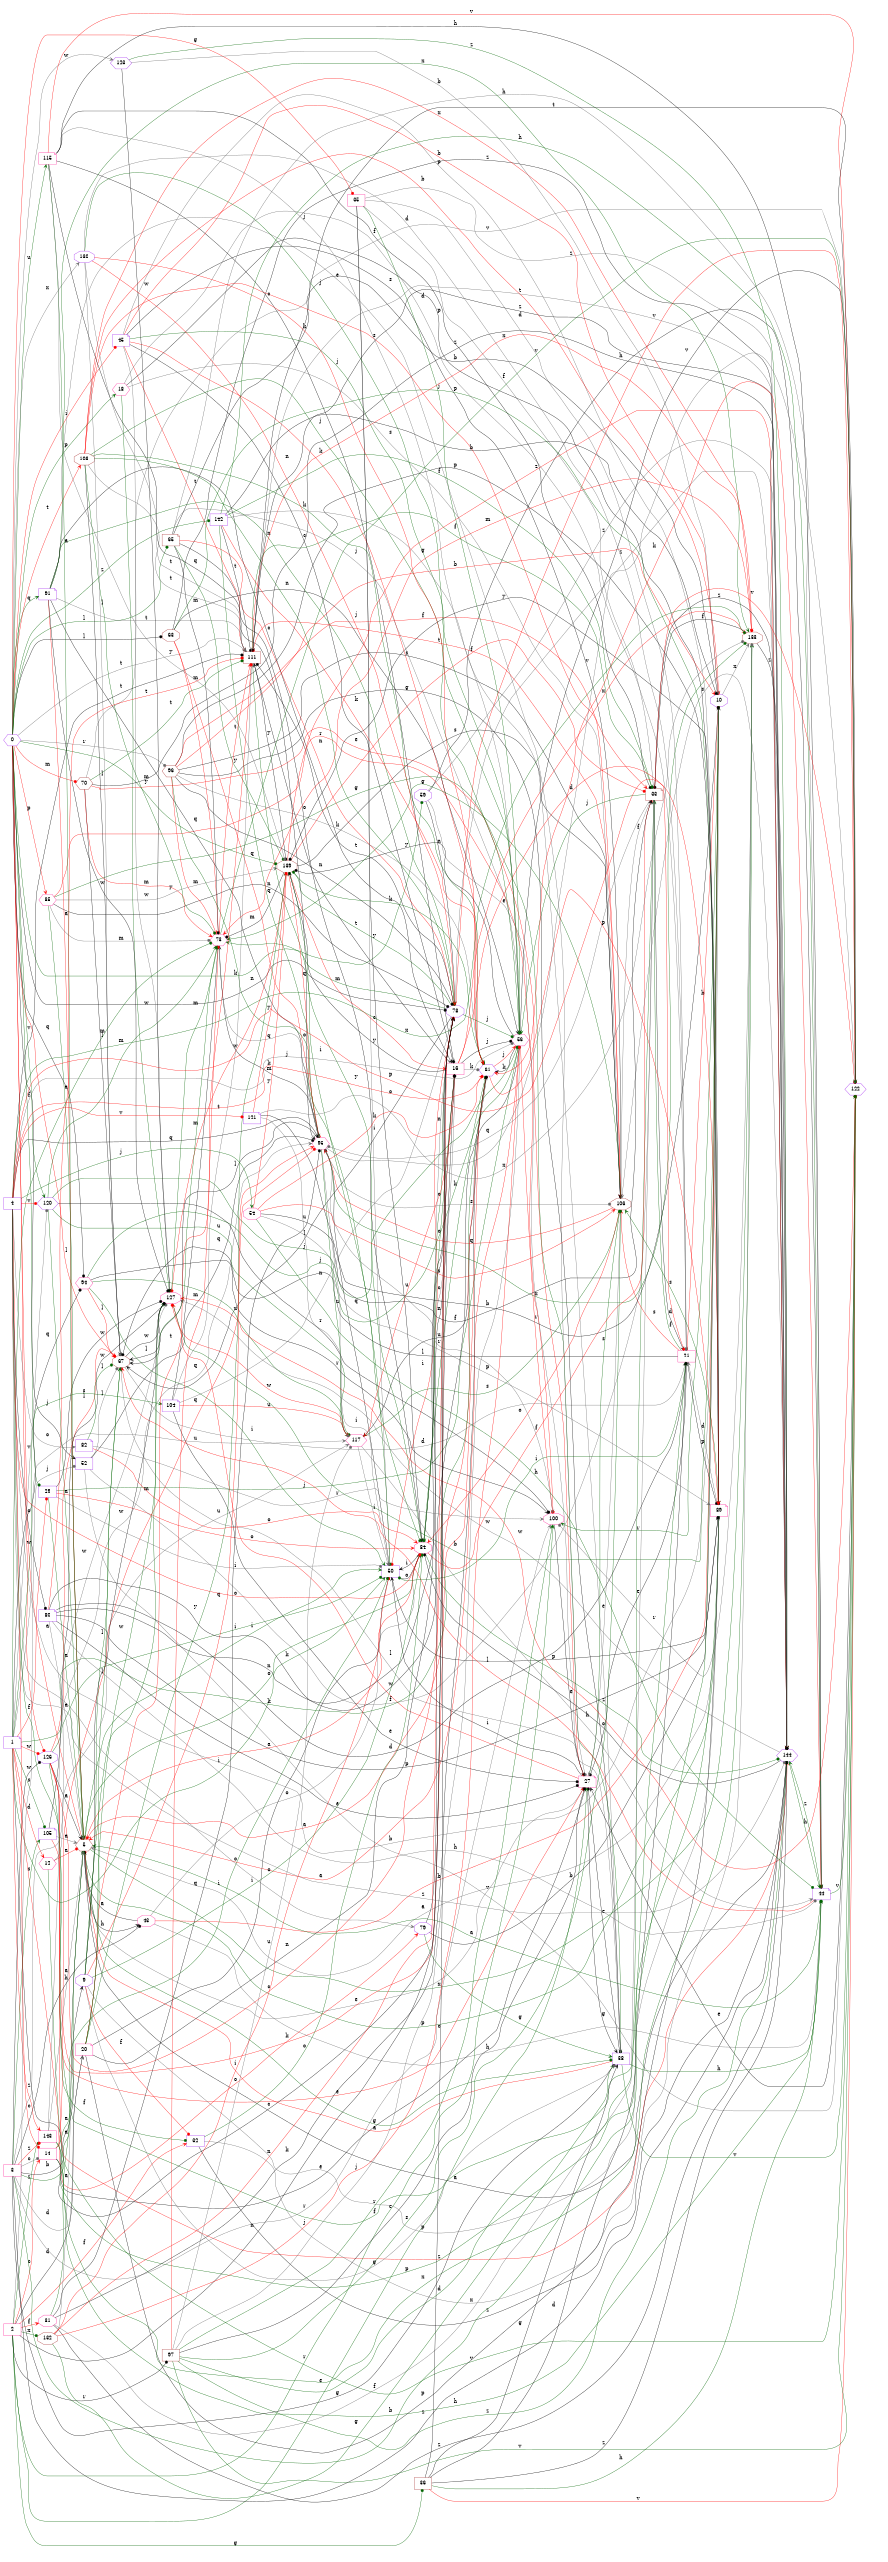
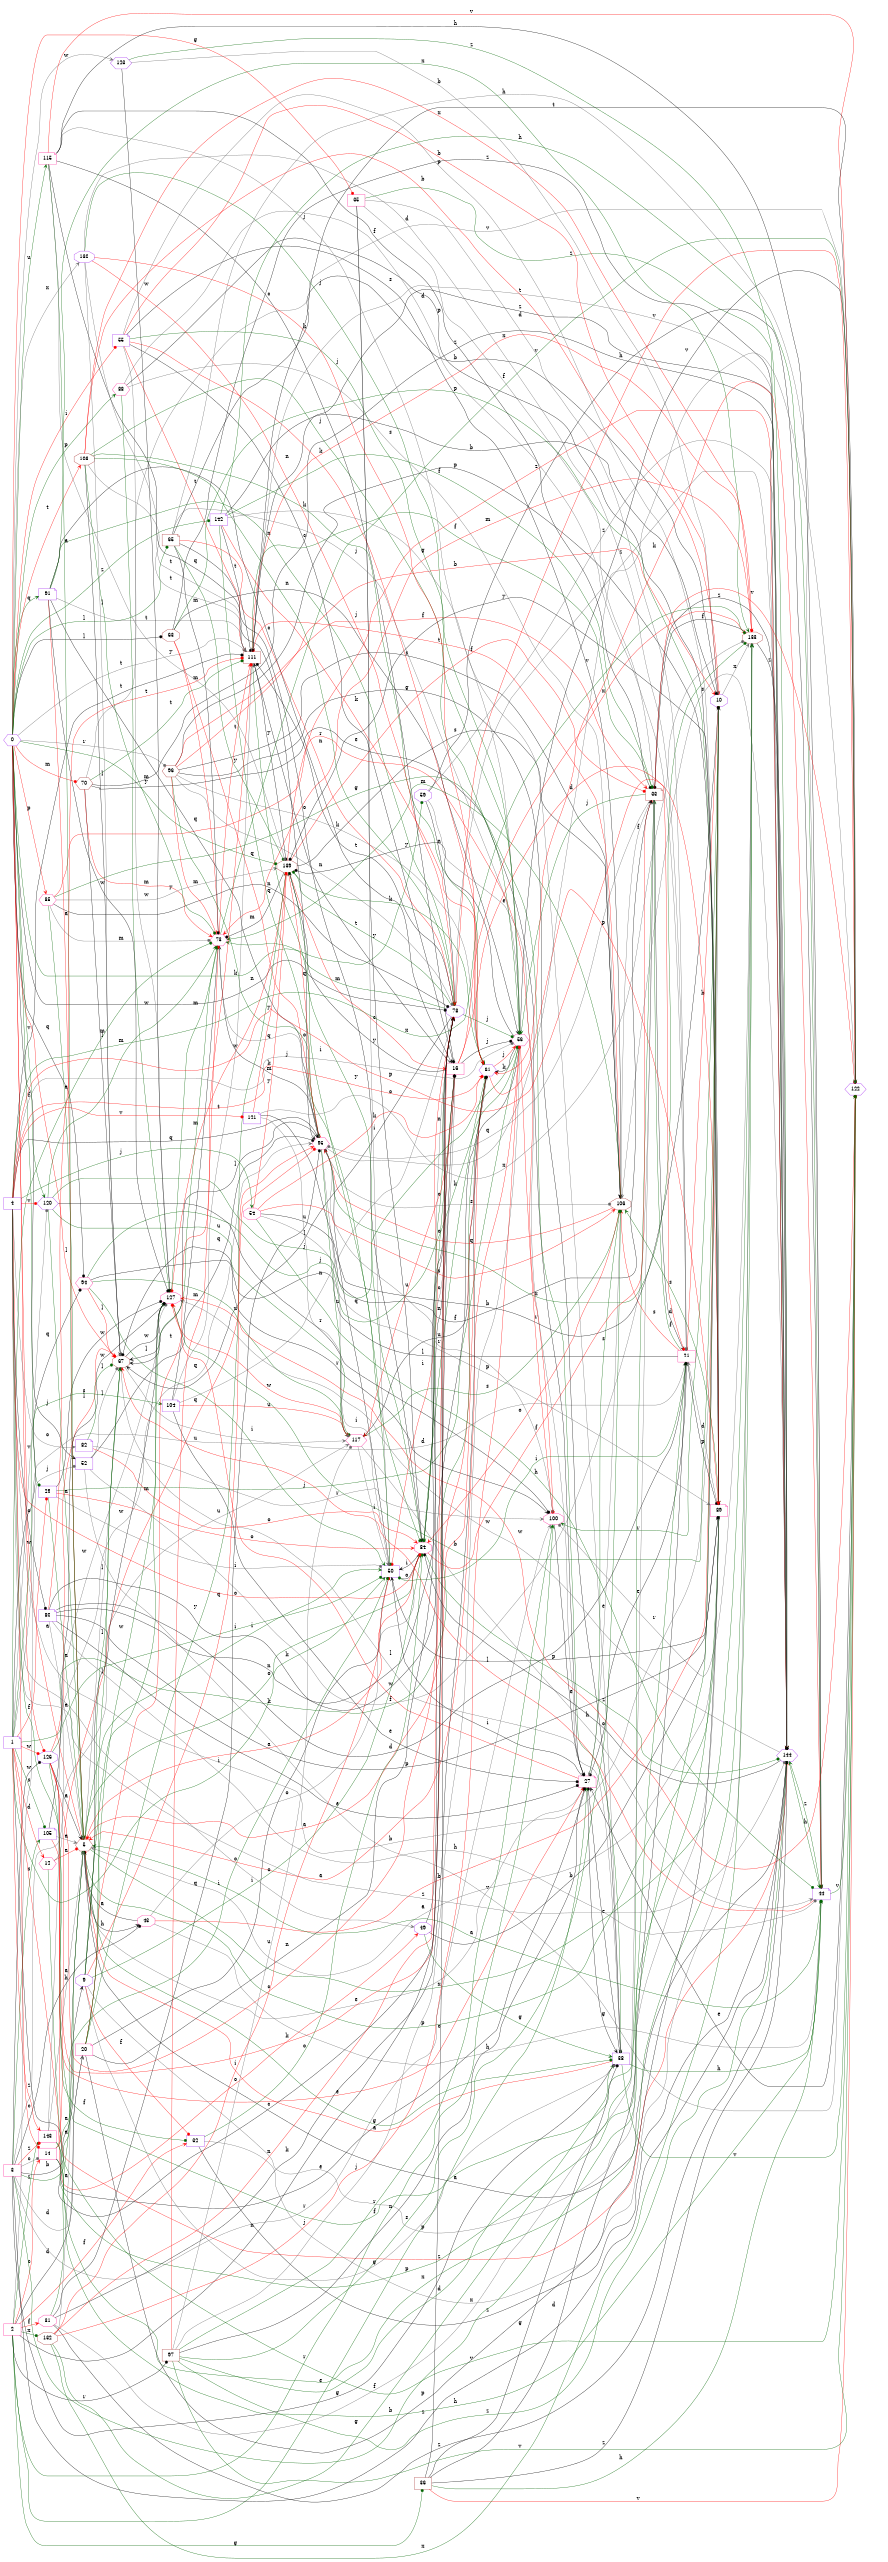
node "45": label "45" -> "55"
edge "35" -> "144": color gray40 -> darkgreen
node "18": label "18" -> "88"
edge "108" -> "106": removed, label "s"
edge "35" -> "56": removed, label "j"
edge "91" -> "27": removed, label "e"
edge "106" -> "73": label "g" -> "m"
edge "96" -> "78": color black -> gray40
edge "70" -> "27": color red -> black
edge "16" -> "61": removed, label "k"
edge "5" -> "67": added, label "l"
edge "132" -> "133": added, label "x"
node "79": label "79" -> "49"
edge "97" -> "27": label "e" -> "n"
edge "36" -> "38": arrowhead vee -> dot
